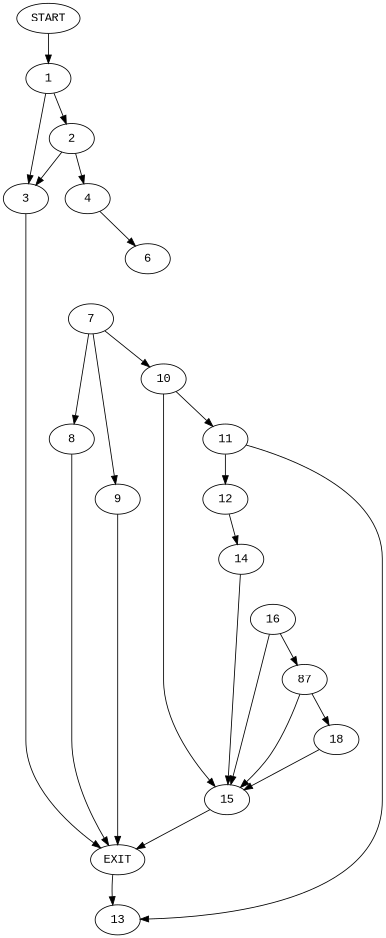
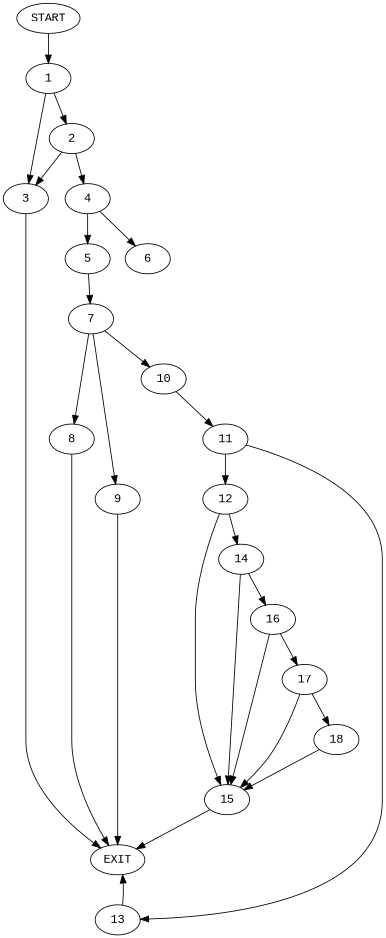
node "5": added
edge "14" -> "16": added
edge "10" -> "15": now "12" -> "15"
node "87": label "87" -> "17"
edge "EXIT" -> "13": reversed
